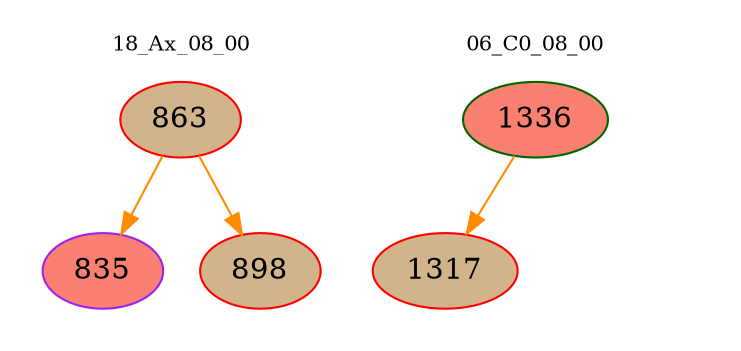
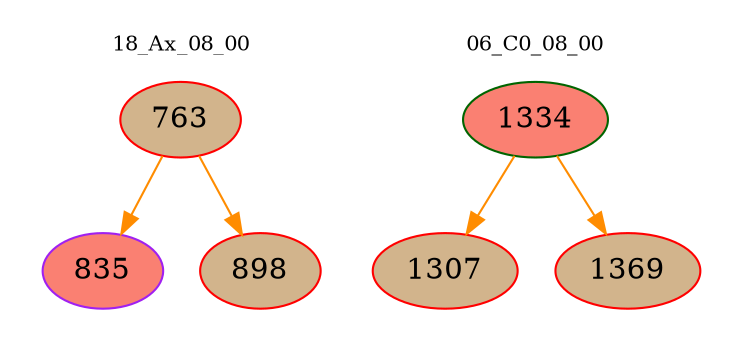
node "863": label "863" -> "763"
node "1336": label "1336" -> "1334"
node "1317": label "1317" -> "1307"
node "1369": added
